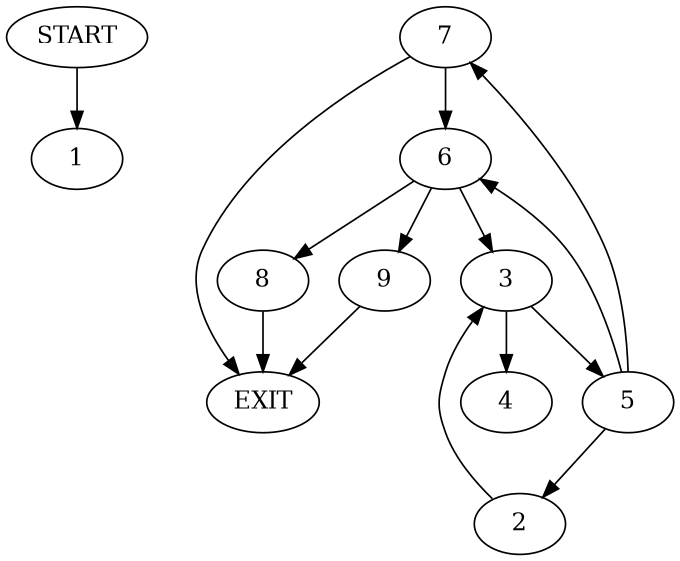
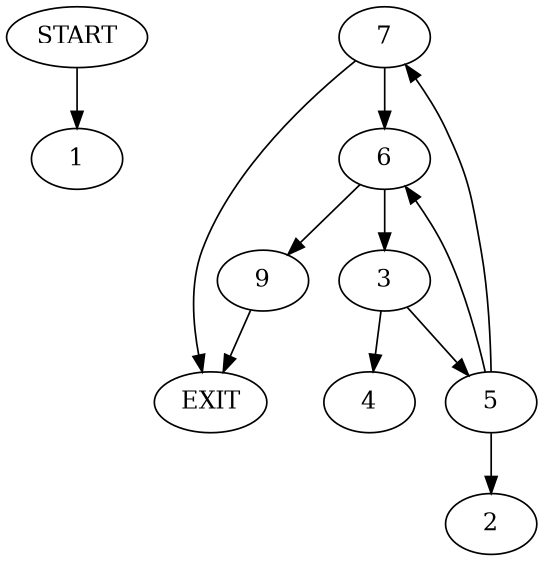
node "8": removed
edge "2" -> "3": removed
